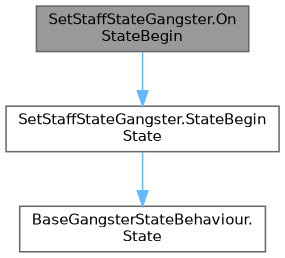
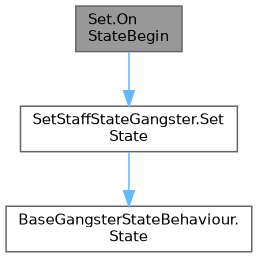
node "SetStaffStateGangster.On StateBegin": label "SetStaffStateGangster.On StateBegin" -> "Set.On StateBegin"
node "SetStaffStateGangster.StateBegin State": label "SetStaffStateGangster.StateBegin State" -> "SetStaffStateGangster.Set State"
